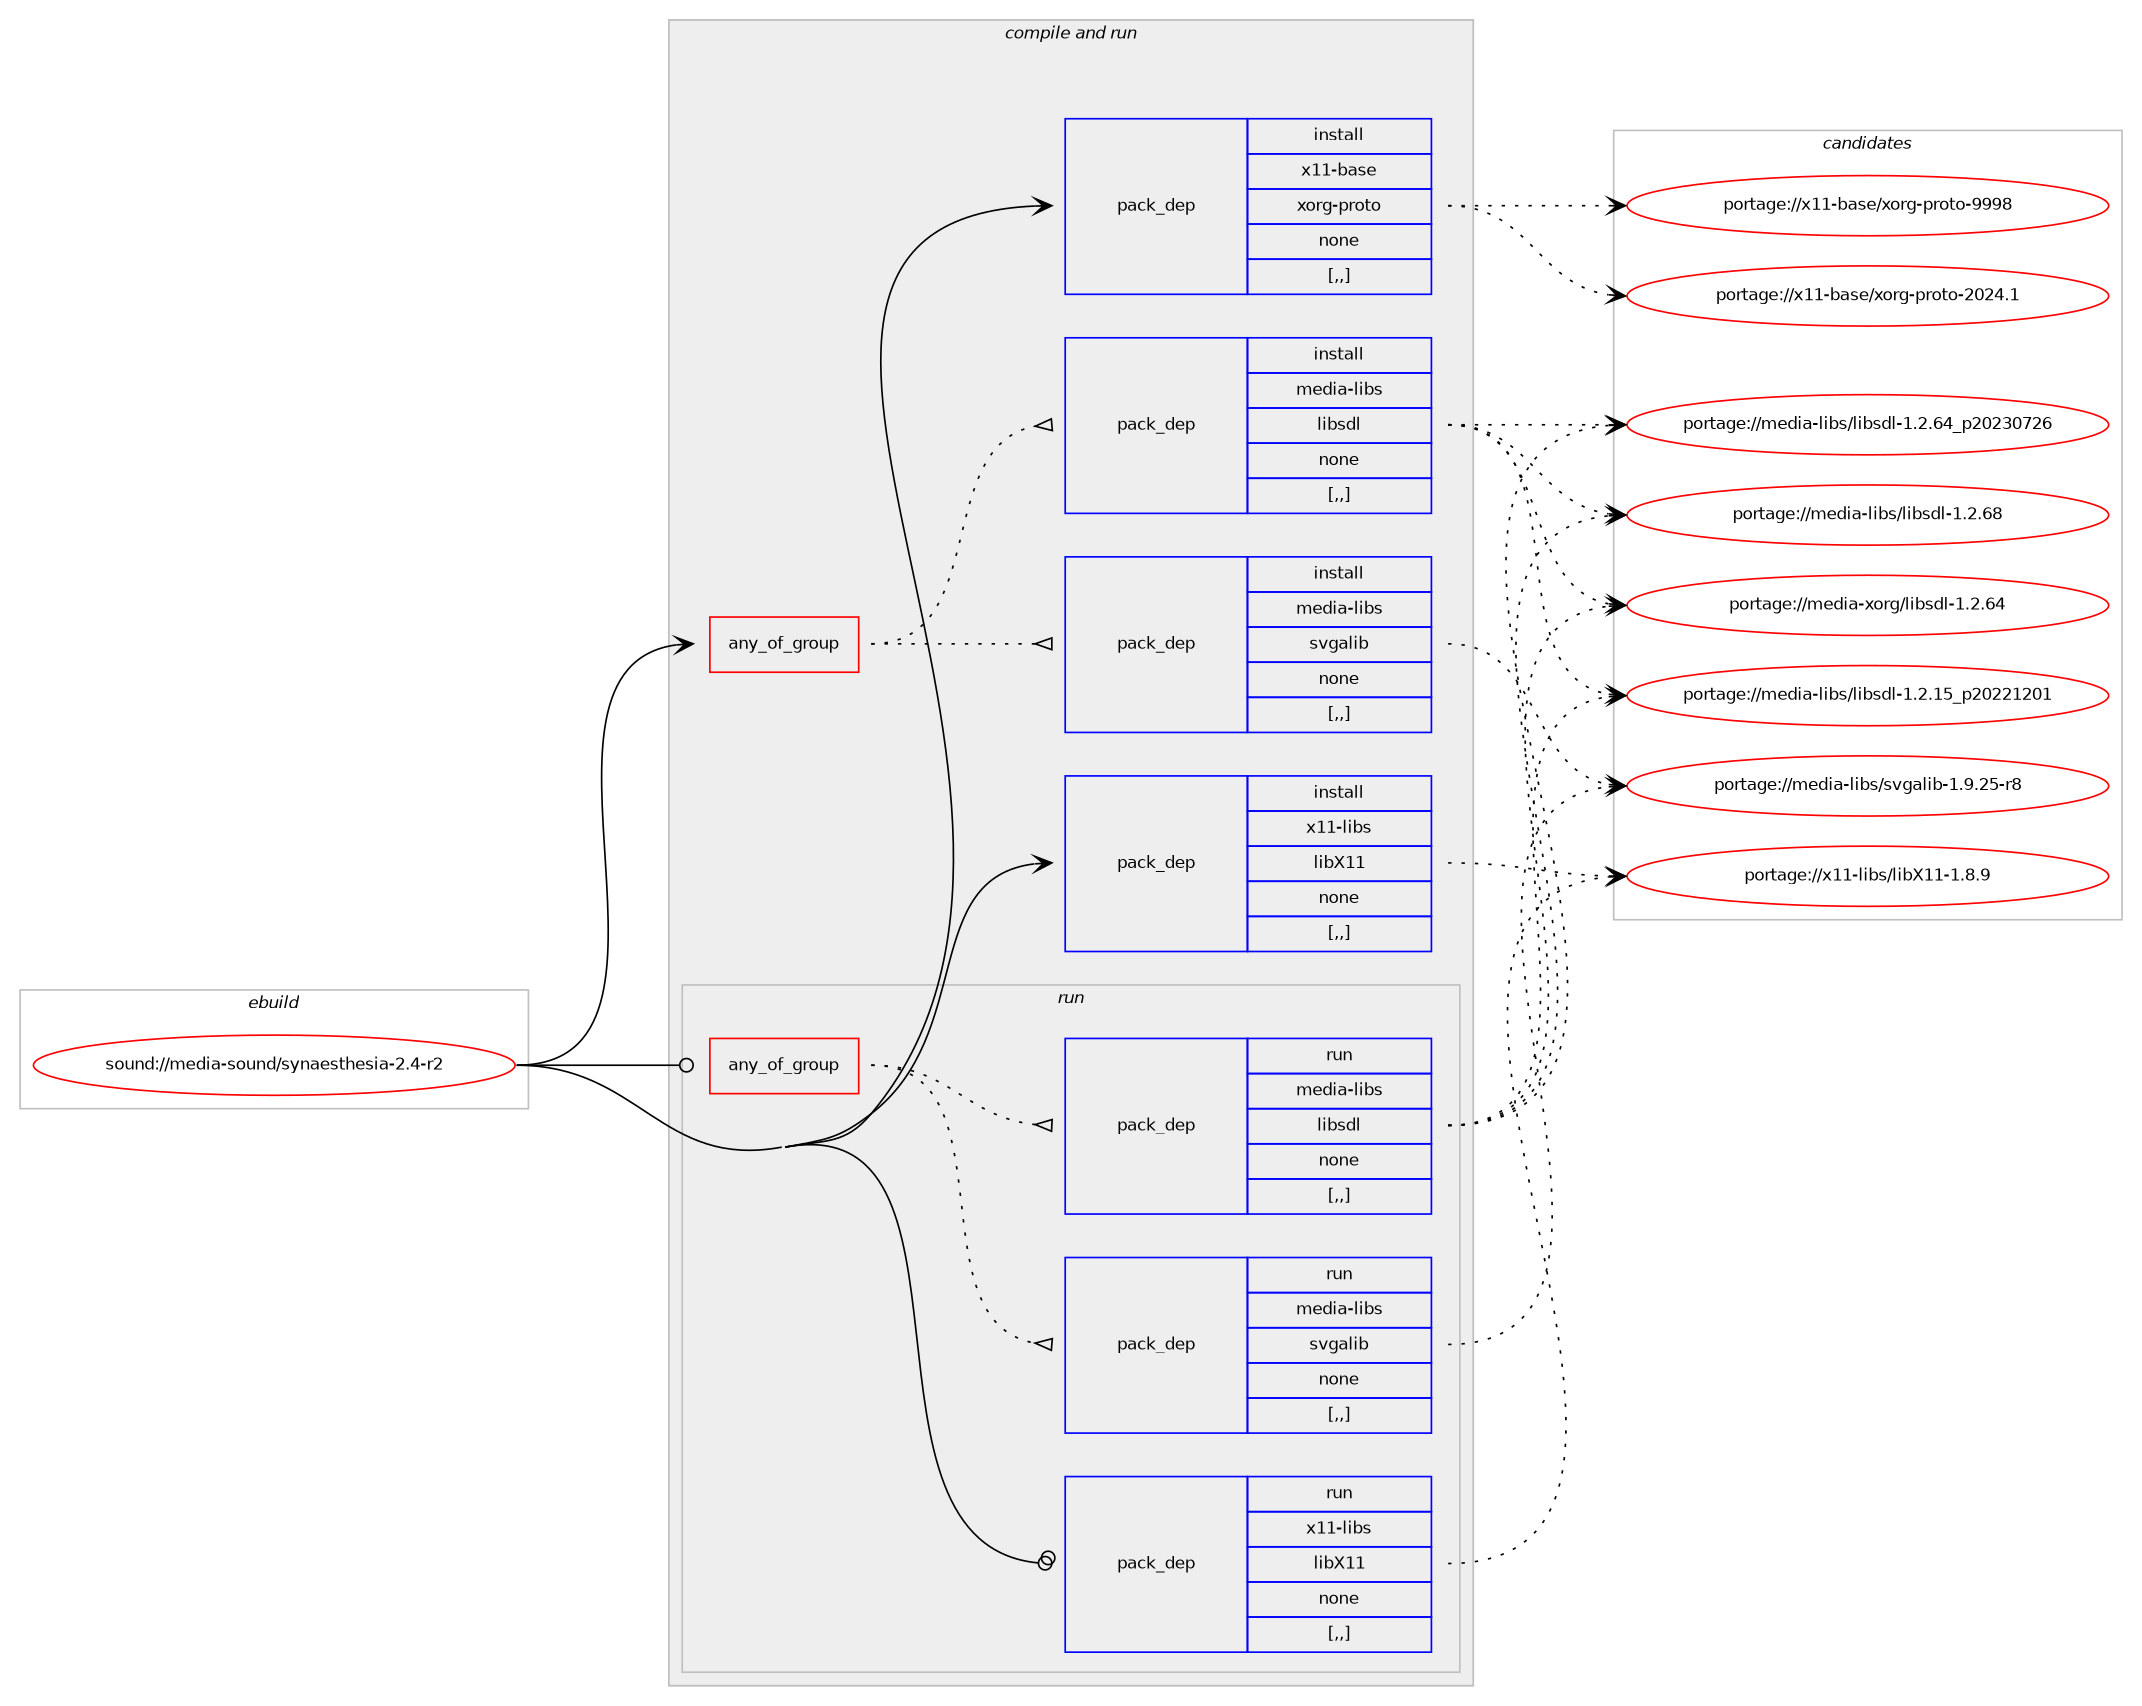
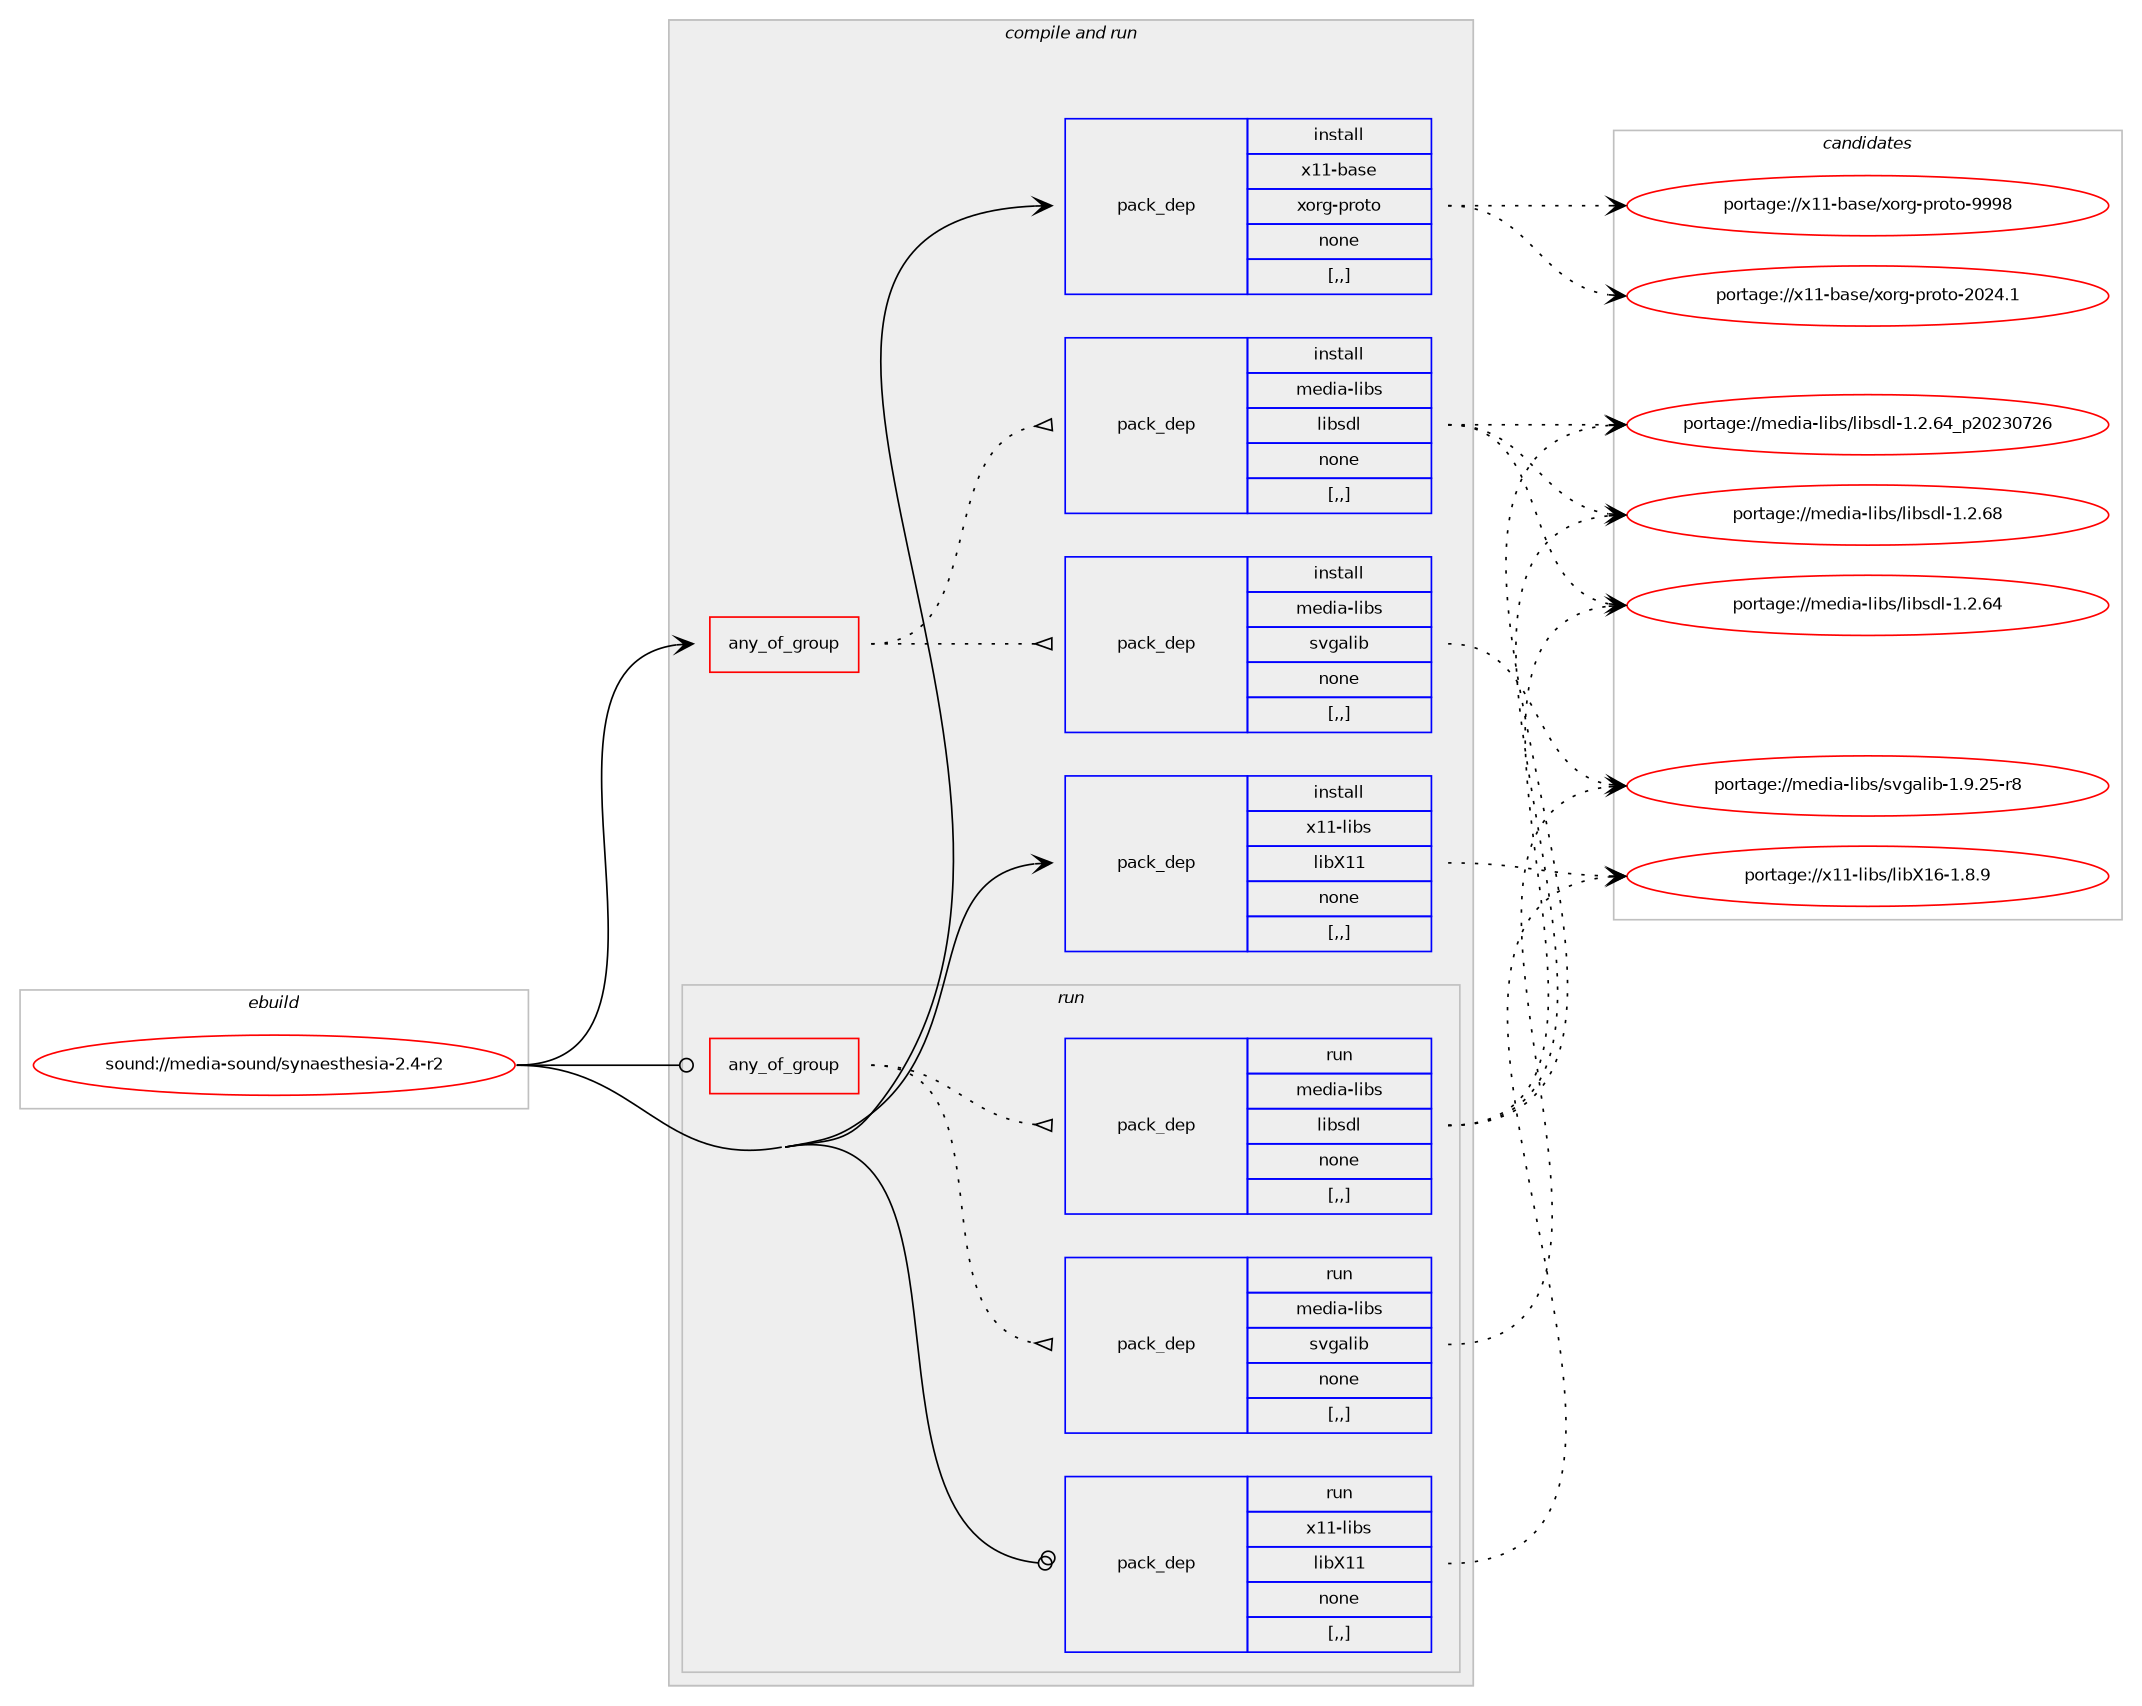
node "portage://media-xorg/libsdl-1.2.64": label "portage://media-xorg/libsdl-1.2.64" -> "portage://media-libs/libsdl-1.2.64"
node "portage://media-libs/libsdl-1.2.15_p20221201": removed
node "portage://x11-libs/libX11-1.8.9": label "portage://x11-libs/libX11-1.8.9" -> "portage://x11-libs/libX16-1.8.9"
